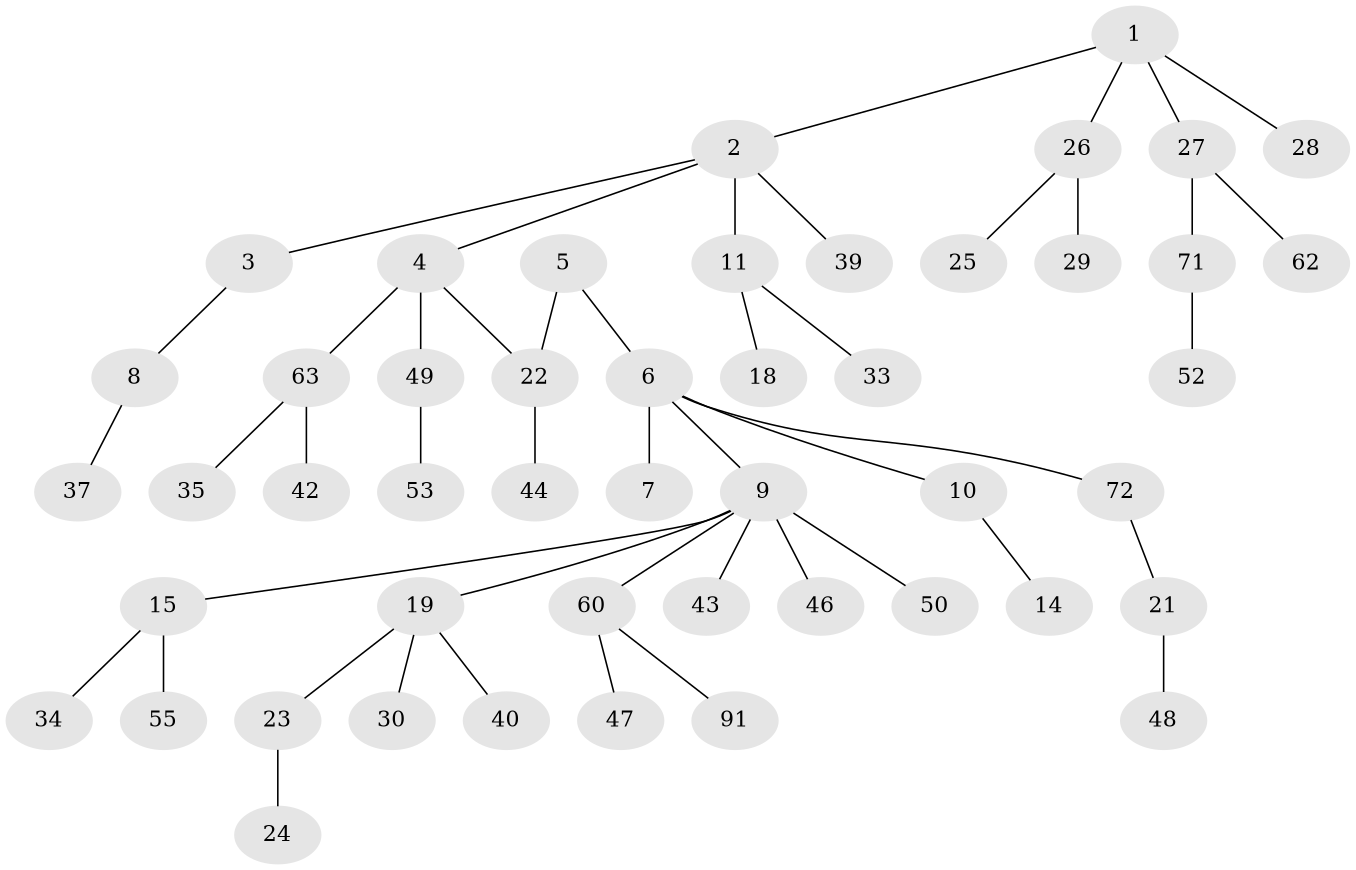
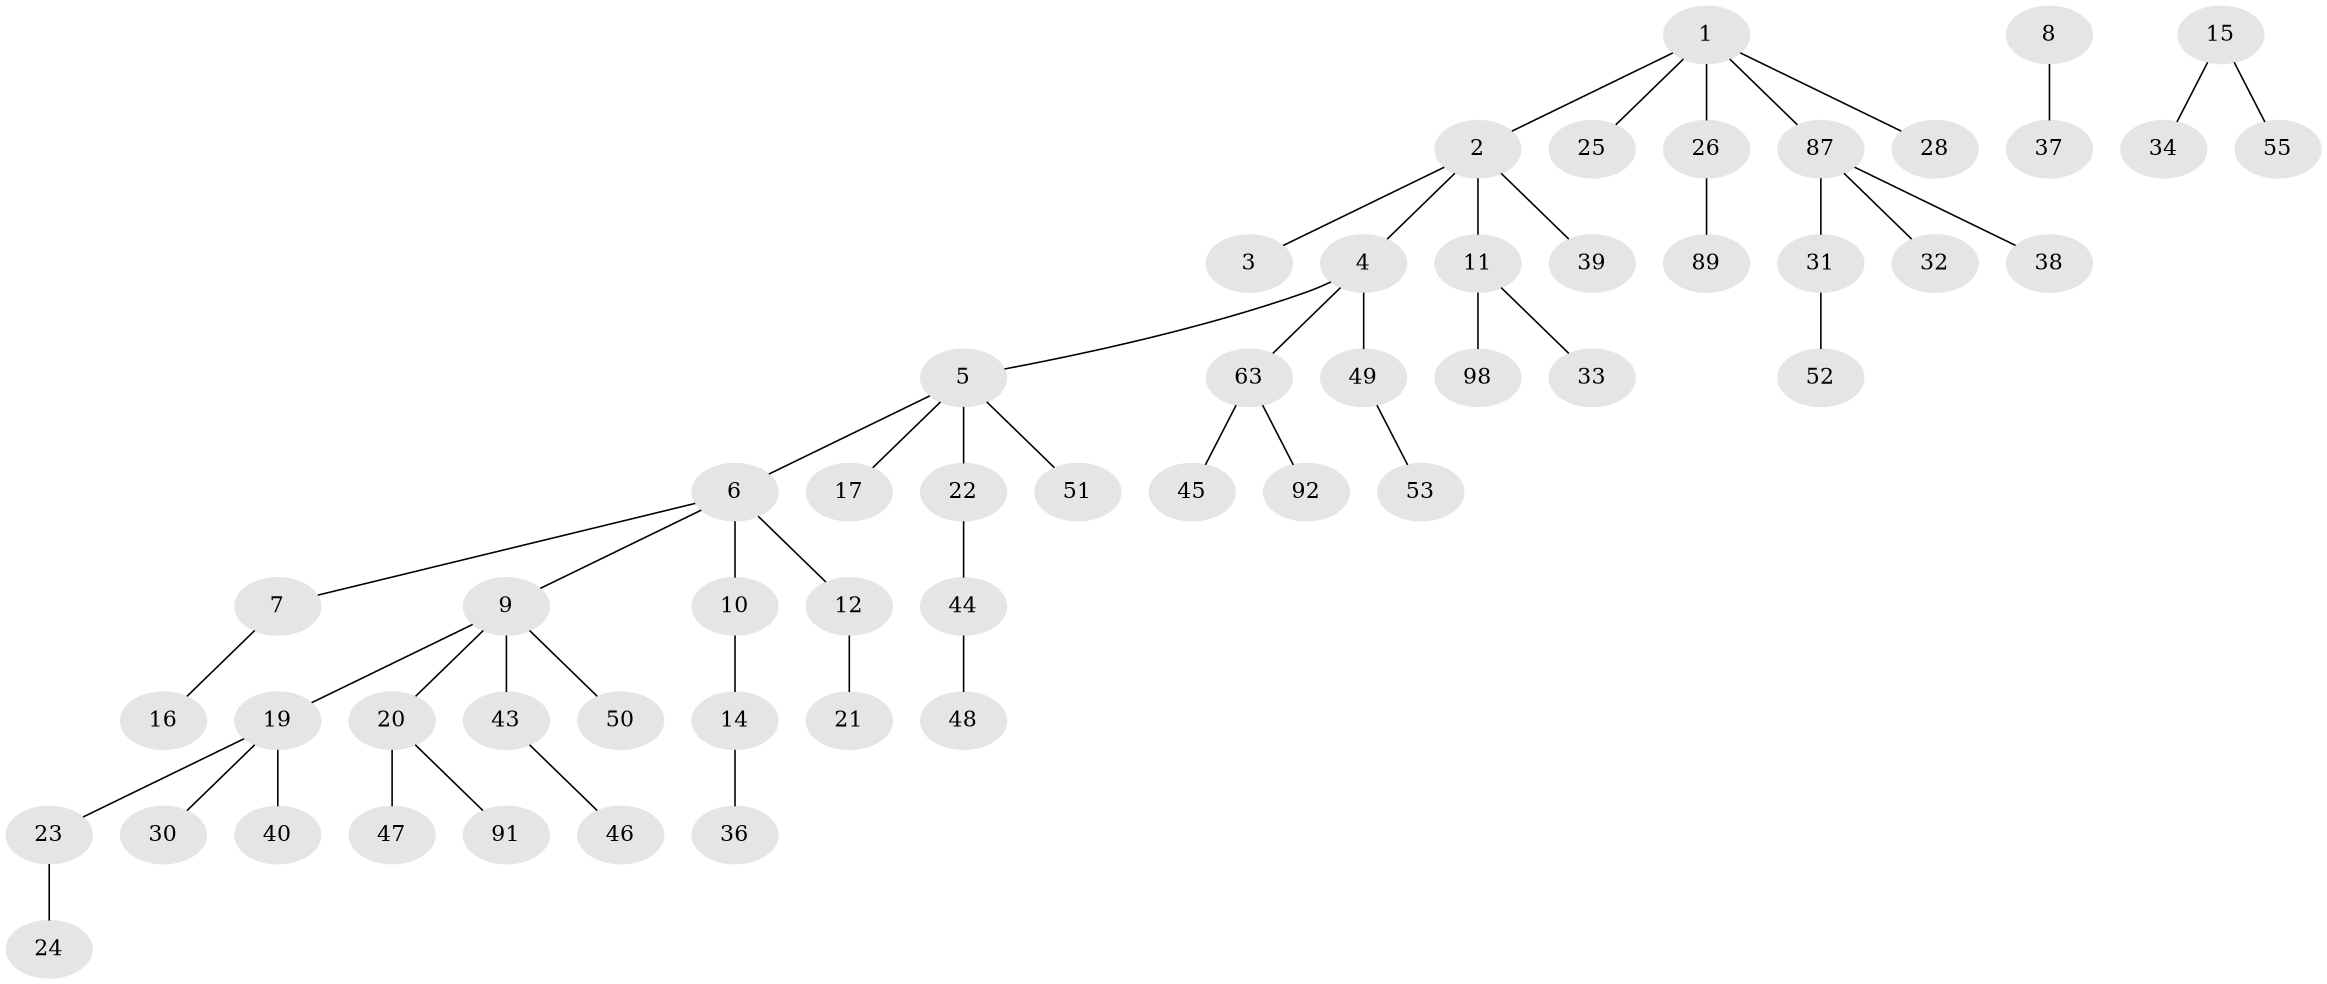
node "27": label "27" -> "87"
edge "26" -- "25": now "1" -- "25"
node "29": label "29" -> "89"
node "71": label "71" -> "31"
node "62": label "62" -> "32"
node "38": added
edge "3" -- "8": removed
edge "4" -- "22": now "4" -- "5"
node "18": label "18" -> "98"
node "35": label "35" -> "45"
node "42": label "42" -> "92"
node "17": added
node "51": added
node "72": label "72" -> "12"
edge "9" -- "46": now "43" -- "46"
edge "9" -- "15": removed
node "60": label "60" -> "20"
edge "21" -- "48": now "44" -- "48"
node "16": added
node "36": added
